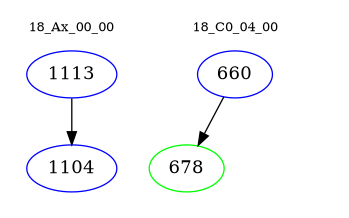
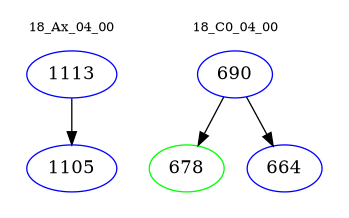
cluster "18_Ax_00_00": label "18_Ax_00_00" -> "18_Ax_04_00"
node "660": label "660" -> "690"
node "1104": label "1104" -> "1105"
node "664": added
